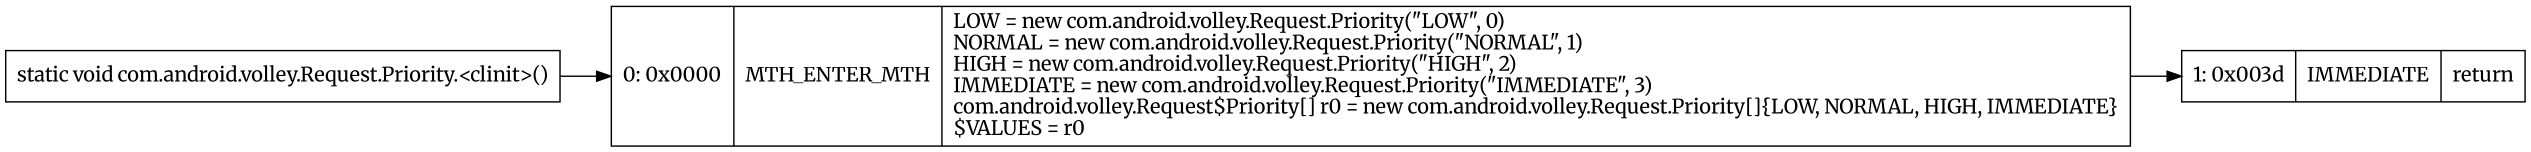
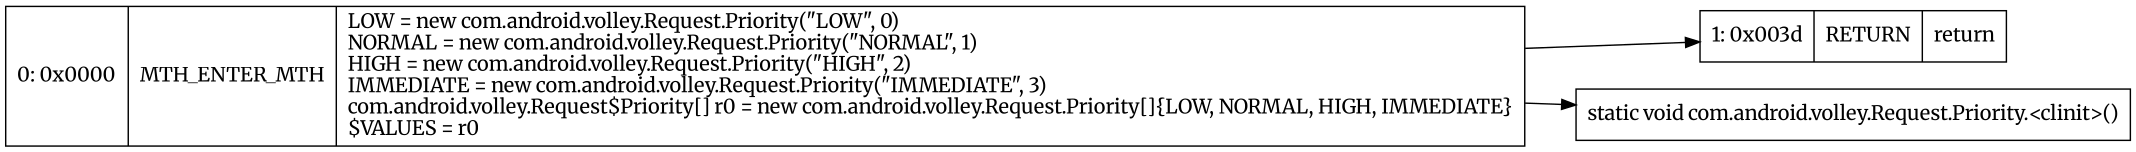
edge "static void com.android.volley.Request.Priority.<clinit>()" -> "0: 0x0000": reversed
node "1: 0x003d": text "IMMEDIATE" -> "RETURN"
